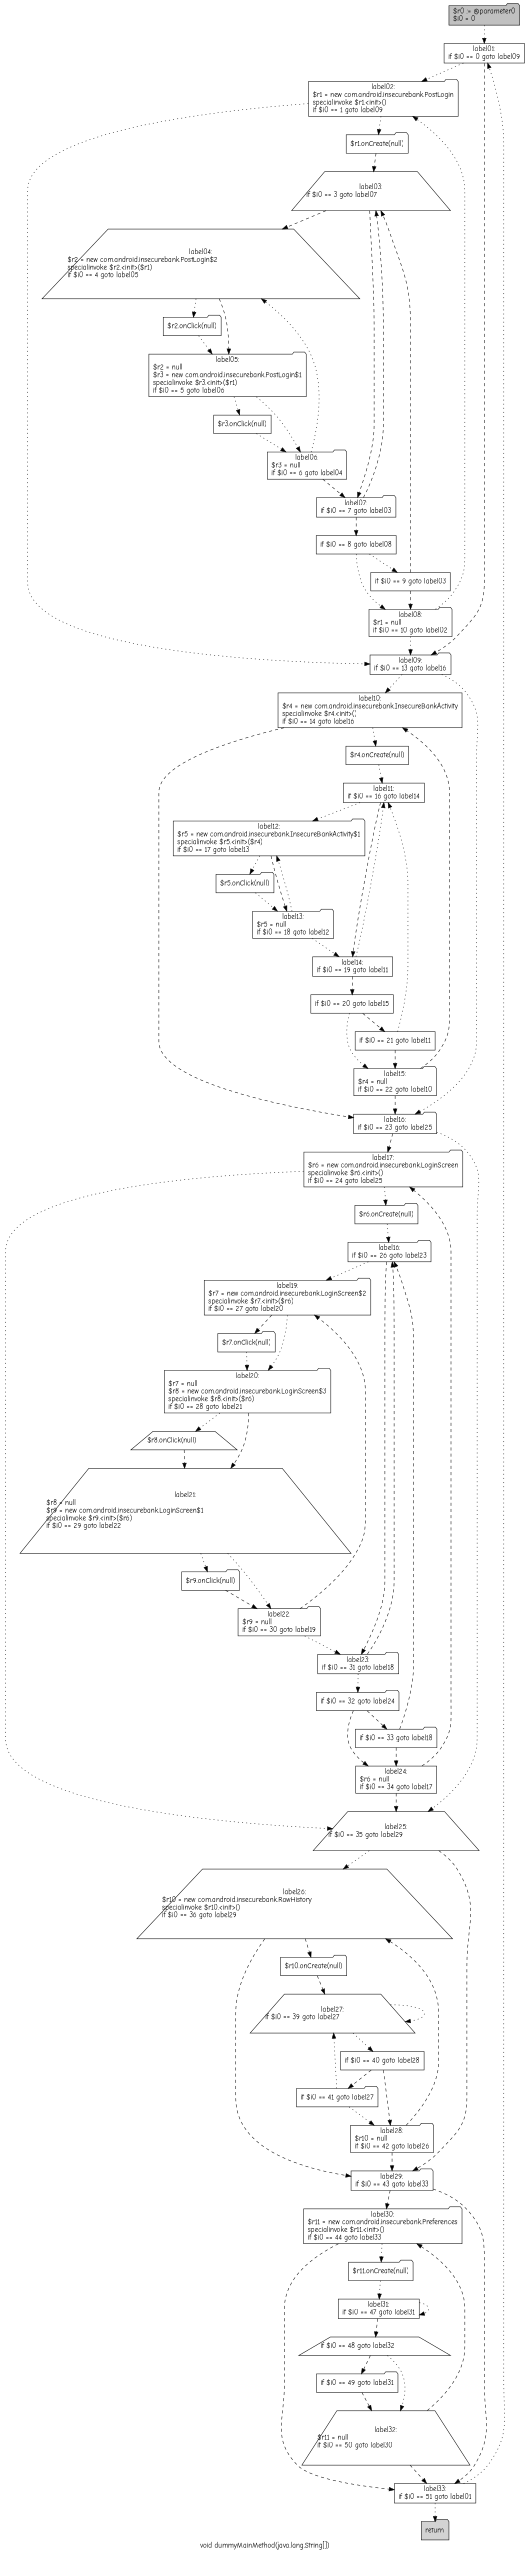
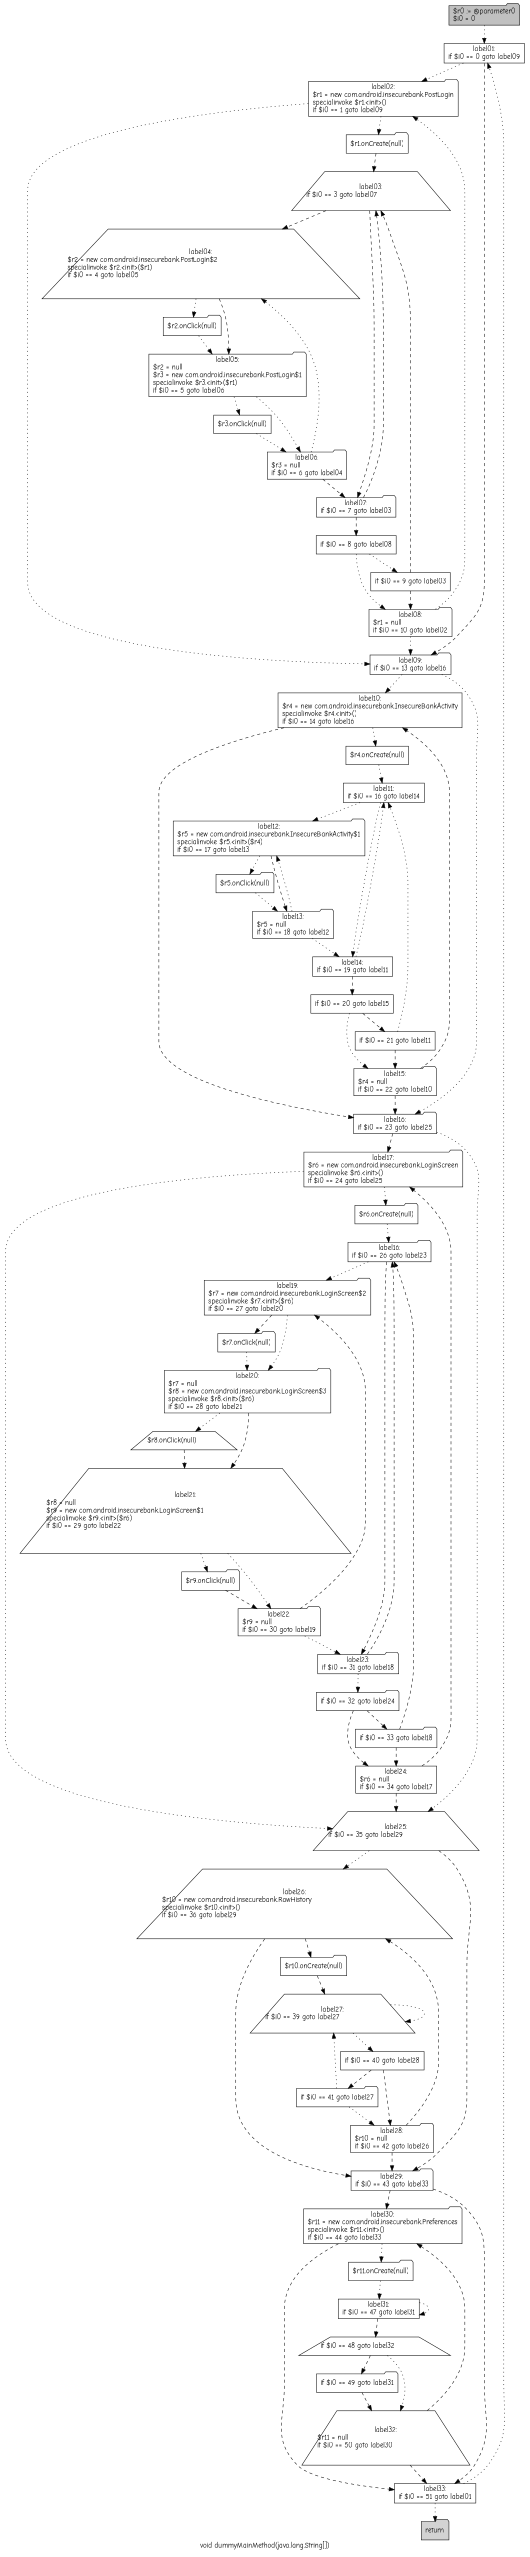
edge "label11: if $i0 == 16 goto label14" -> "label14: if $i0 == 19 goto label11": style dashed -> dotted
